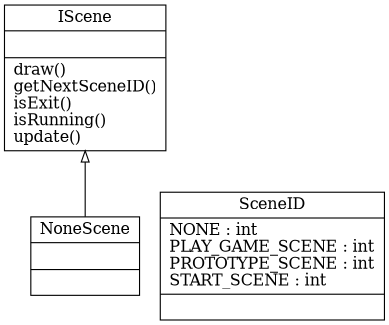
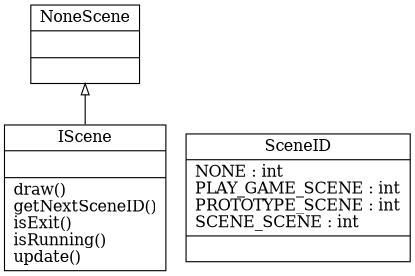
edge "NoneScene" -> "IScene": reversed
node "SceneID": text "START_SCENE : int" -> "SCENE_SCENE : int"
